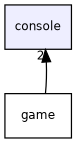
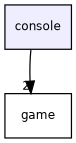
edge "game" -> "console": reversed
